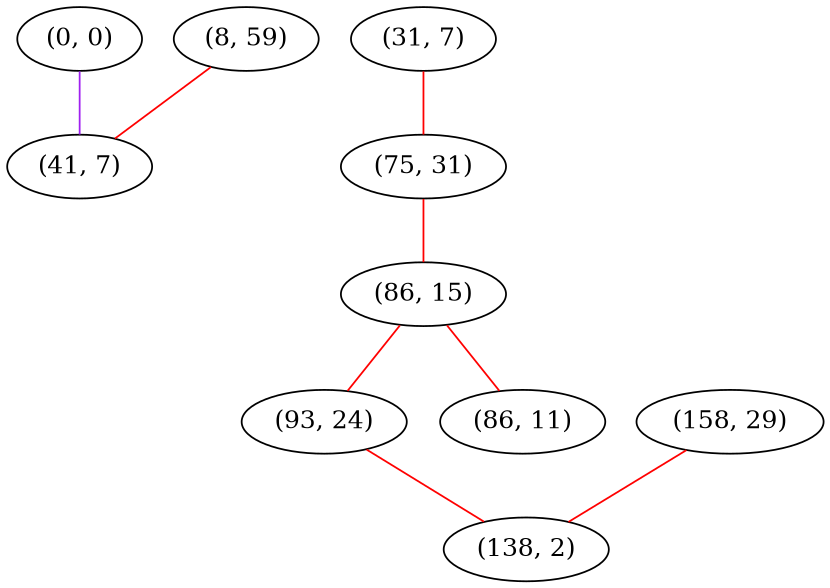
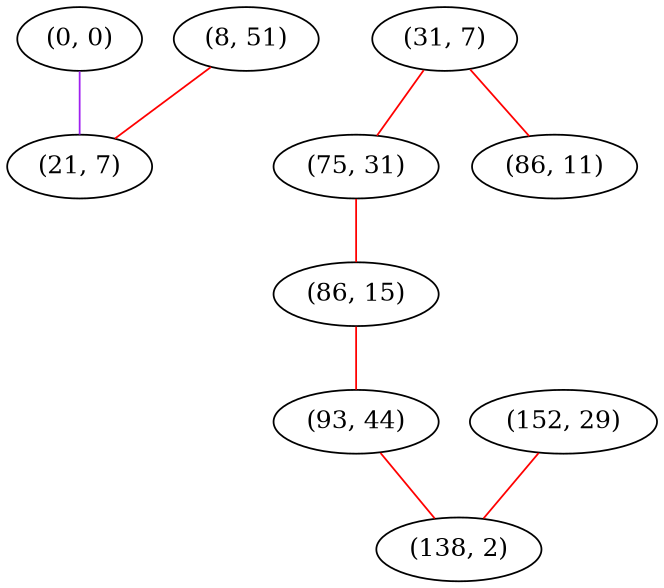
node "(8, 59)": label "(8, 59)" -> "(8, 51)"
node "(41, 7)": label "(41, 7)" -> "(21, 7)"
edge "(86, 15)" -- "(86, 11)": now "(31, 7)" -- "(86, 11)"
node "(93, 24)": label "(93, 24)" -> "(93, 44)"
node "(158, 29)": label "(158, 29)" -> "(152, 29)"
